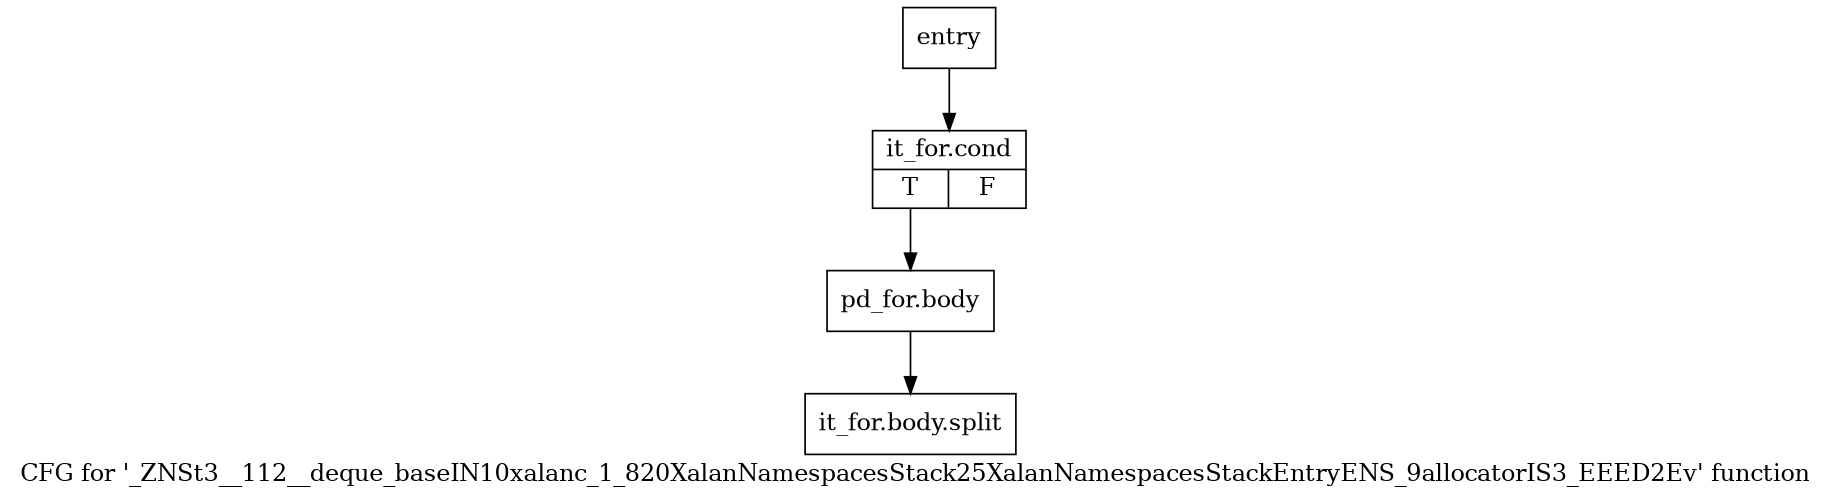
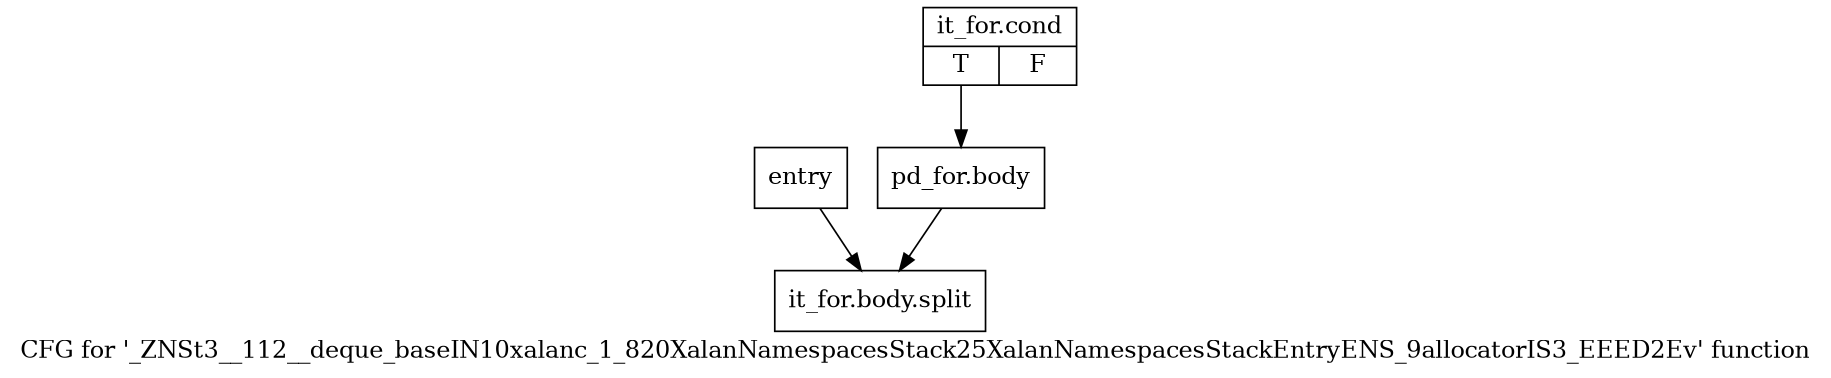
edge "entry" -> "it_for.cond": now "entry" -> "it_for.body.split"
